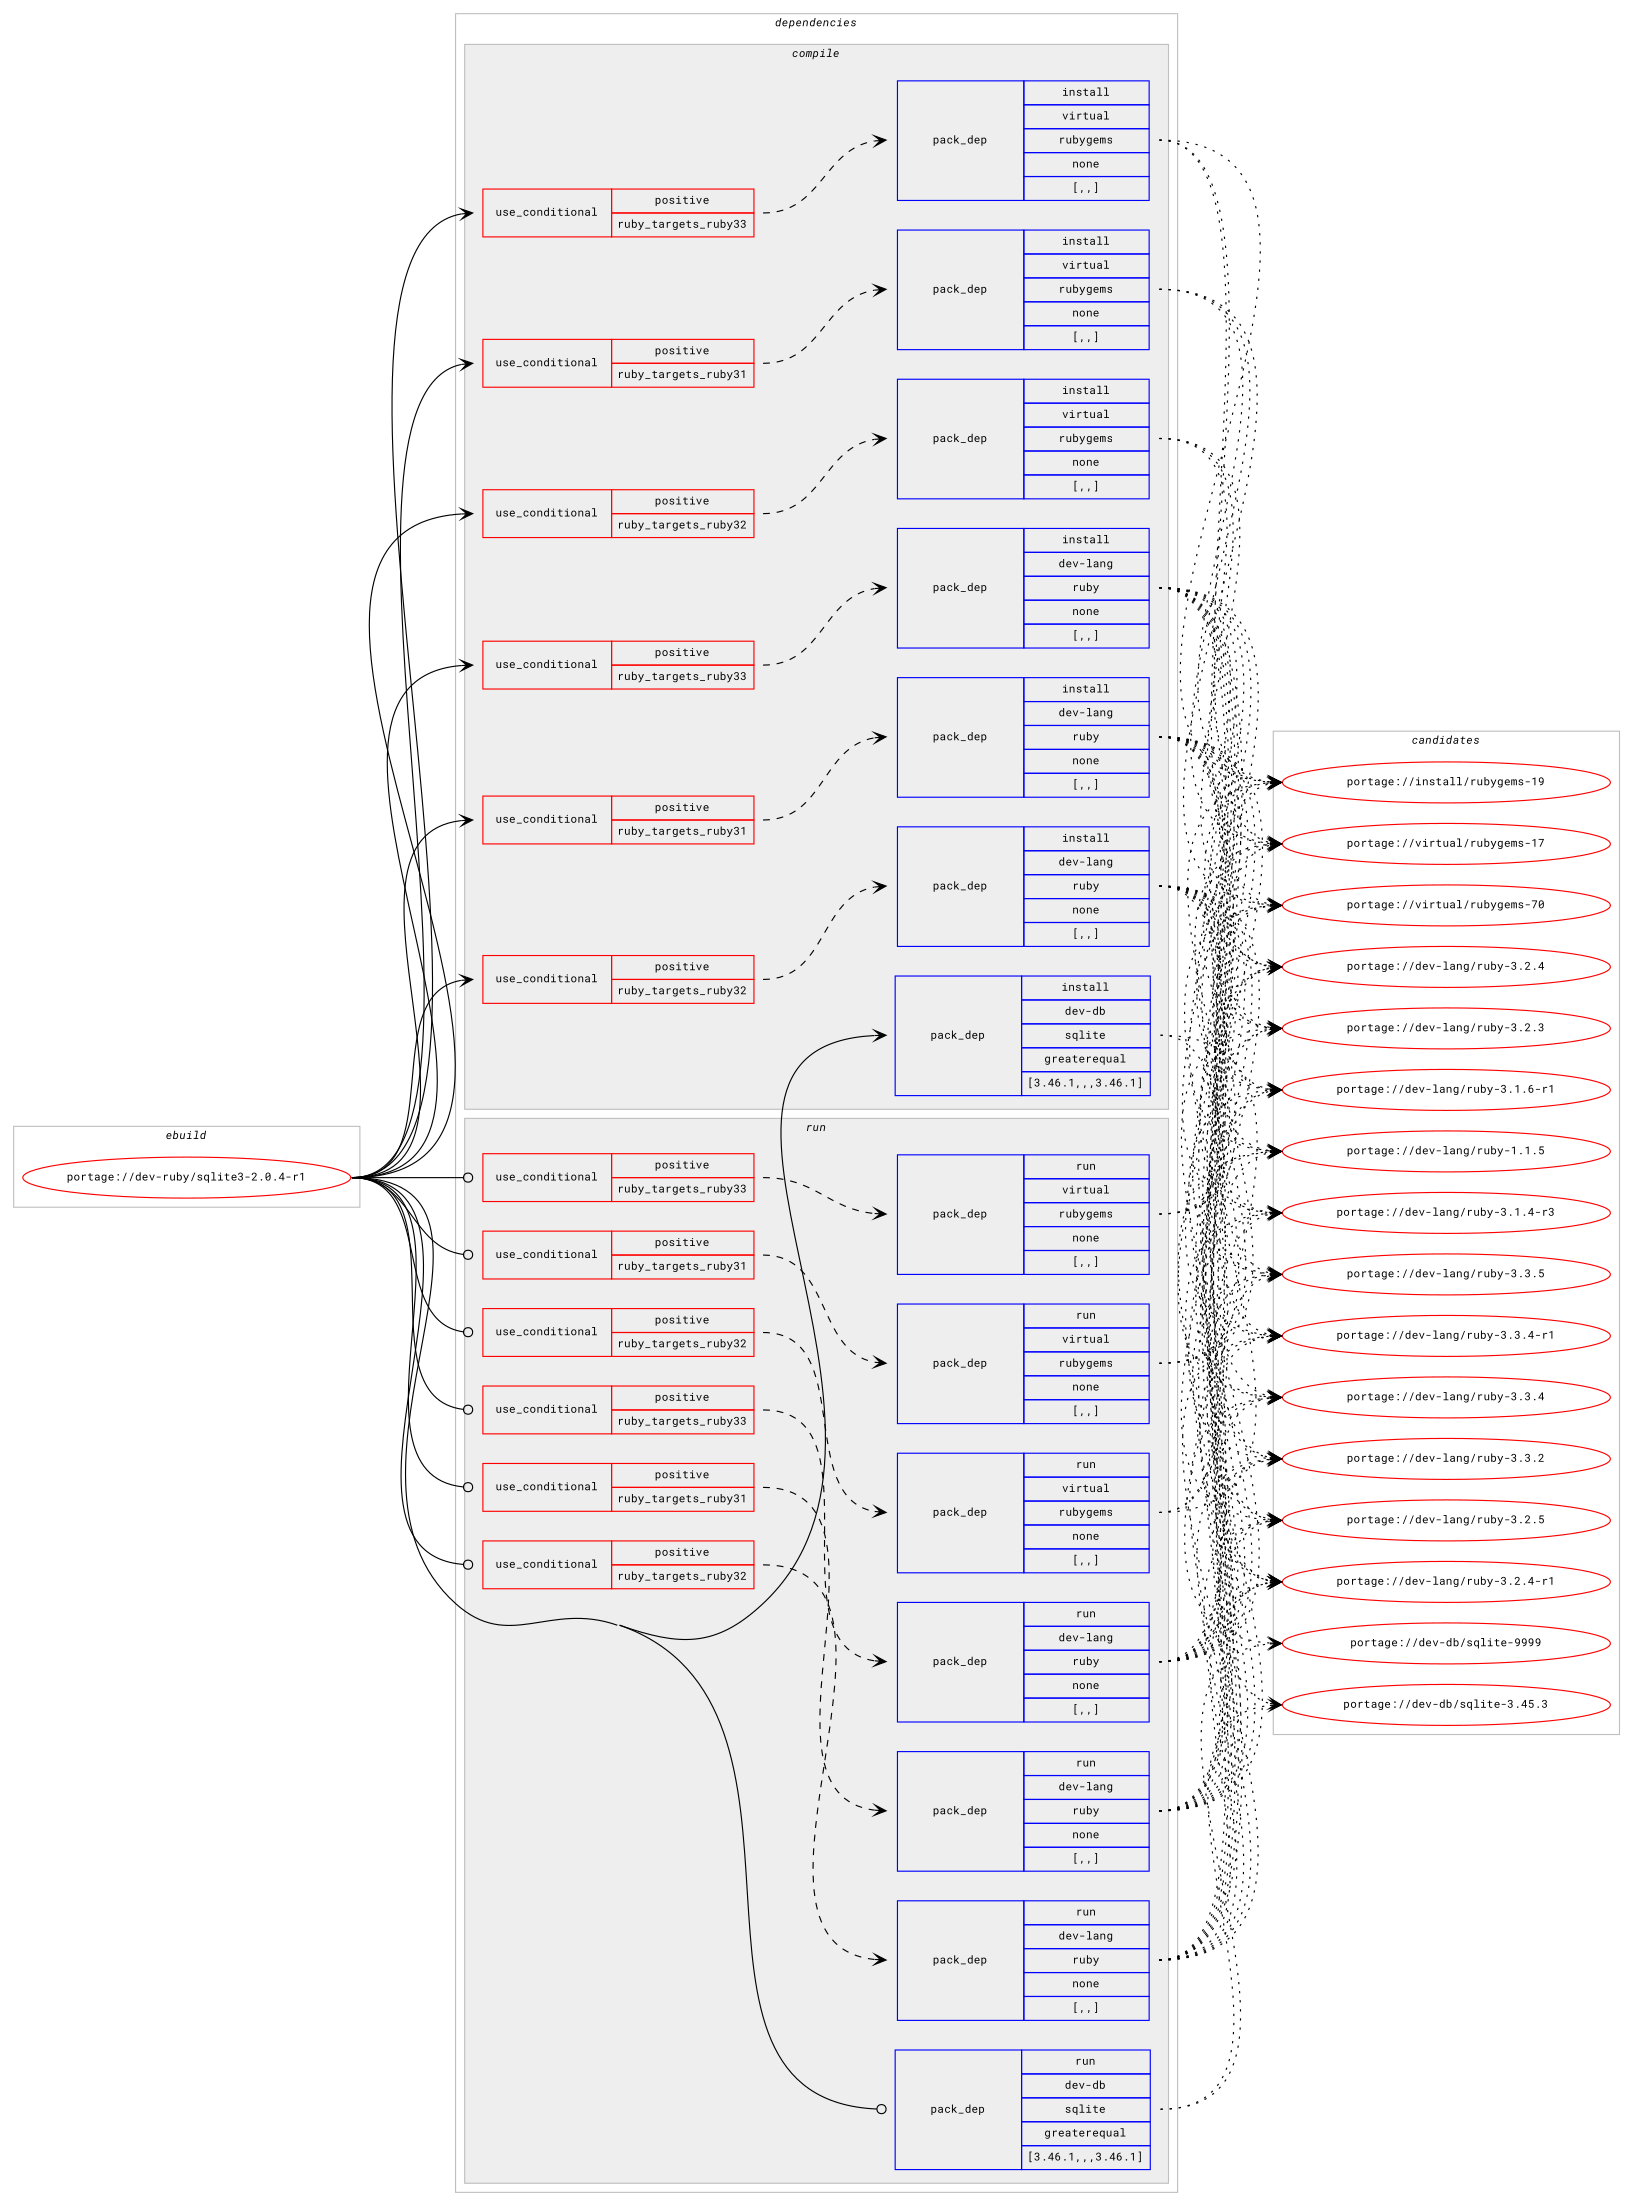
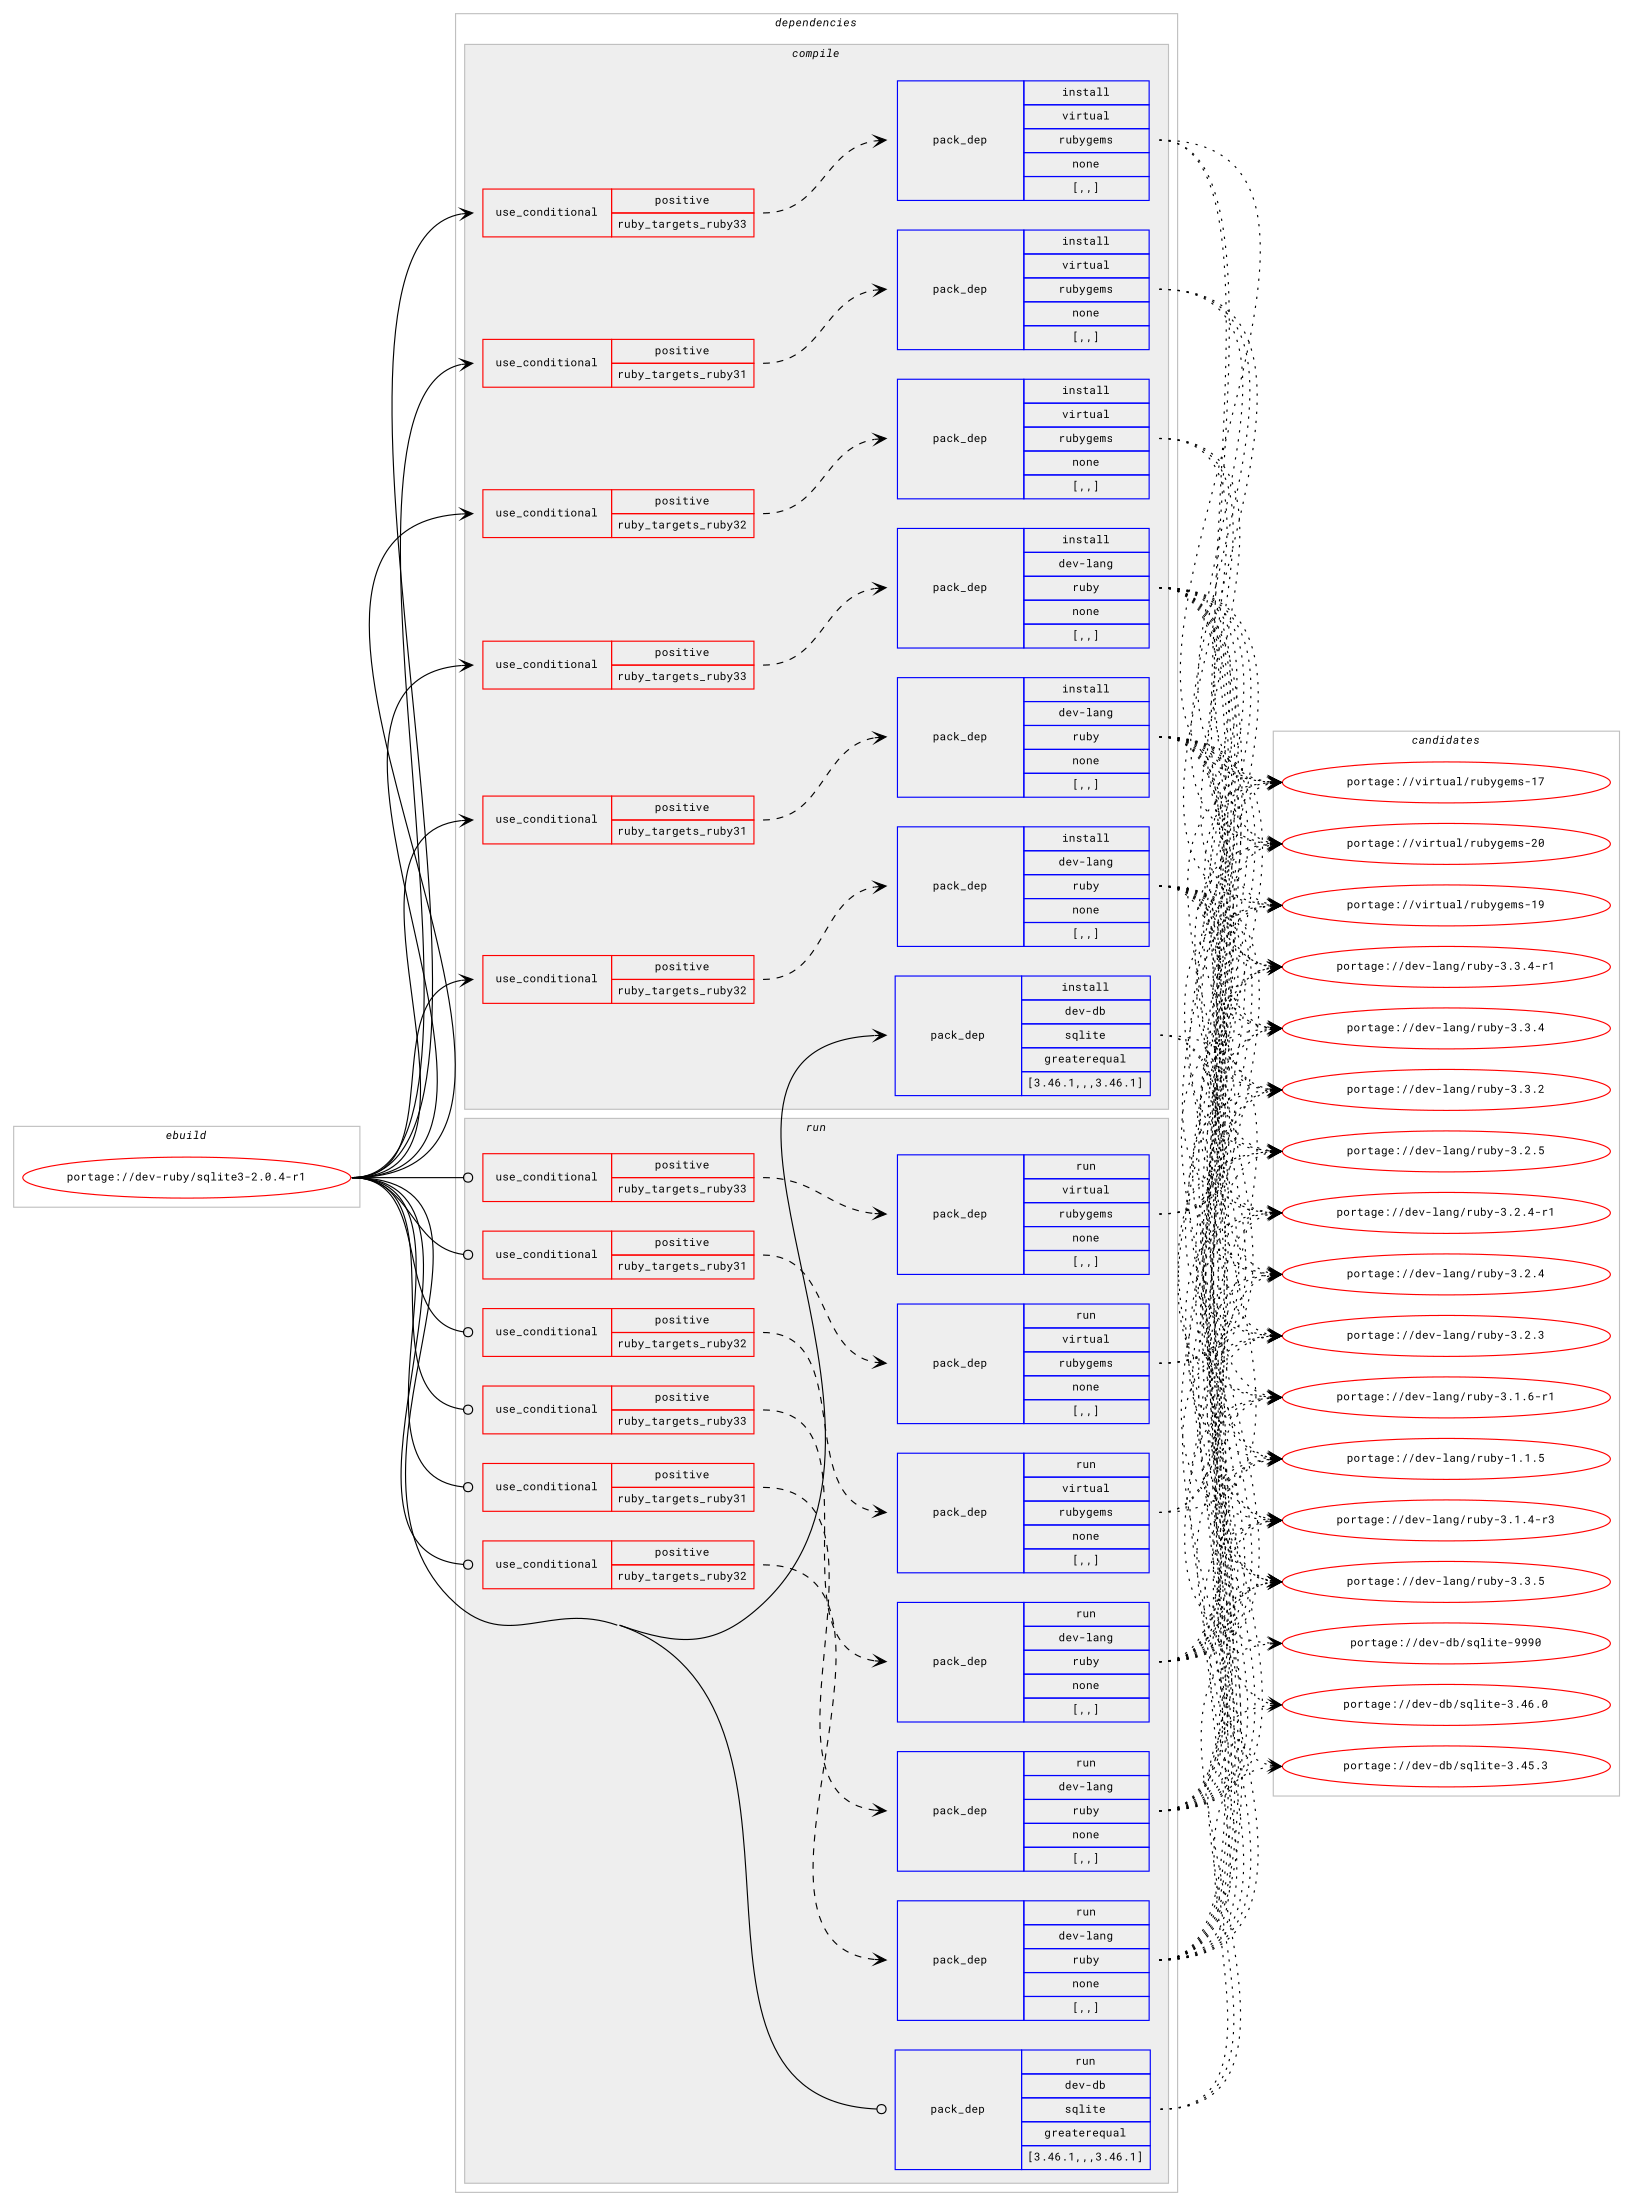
node "portage://install/rubygems-19": label "portage://install/rubygems-19" -> "portage://virtual/rubygems-19"
node "portage://virtual/rubygems-70": label "portage://virtual/rubygems-70" -> "portage://virtual/rubygems-20"
node "portage://dev-db/sqlite-9999": label "portage://dev-db/sqlite-9999" -> "portage://dev-db/sqlite-9990"
node "portage://dev-db/sqlite-3.46.0": added
